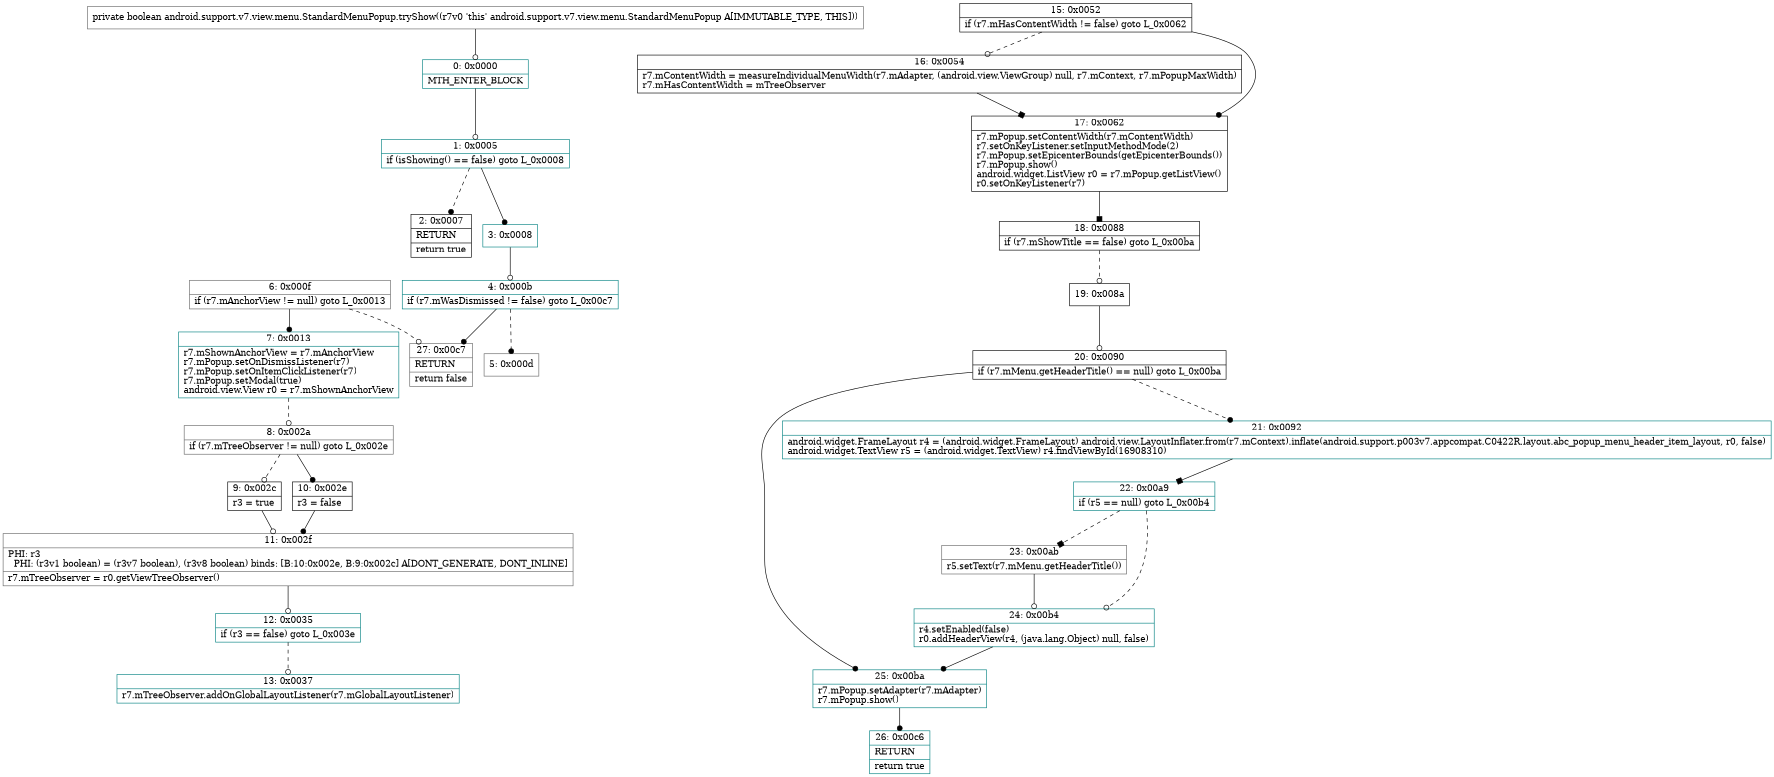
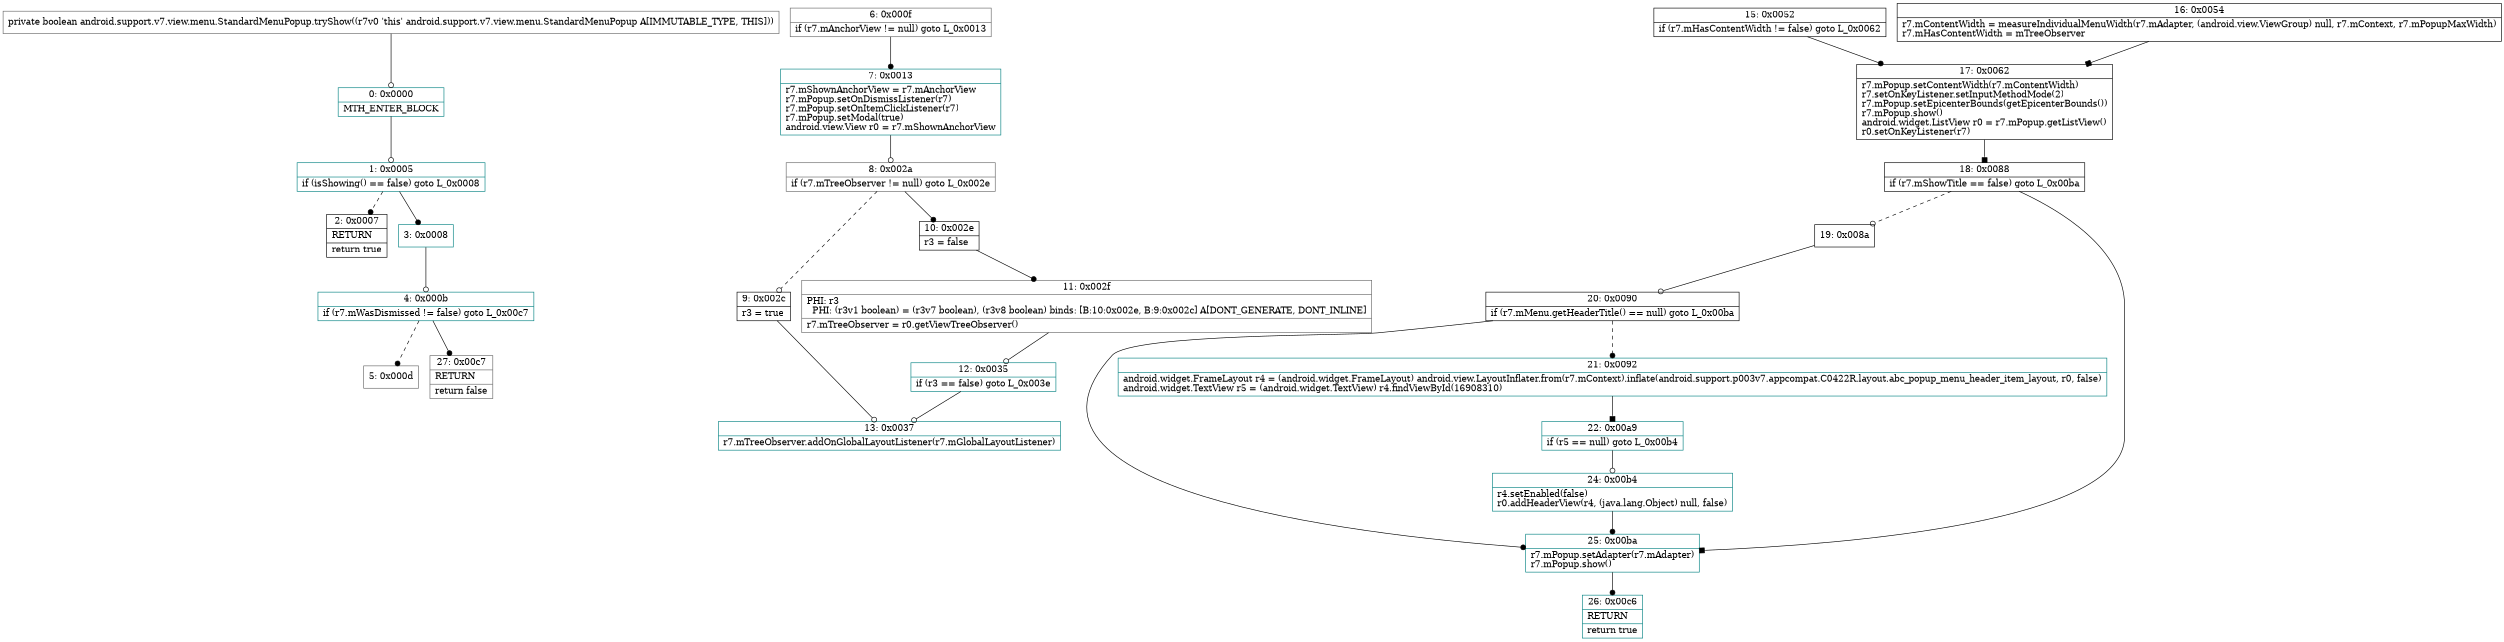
edge "15: 0x0052" -> "16: 0x0054": removed
edge "6: 0x000f" -> "27: 0x00c7": removed
edge "7: 0x0013" -> "8: 0x002a": style dashed -> solid
edge "18: 0x0088" -> "25: 0x00ba": added
edge "9: 0x002c" -> "11: 0x002f": now "9: 0x002c" -> "13: 0x0037"
node "23: 0x00ab": removed
edge "22: 0x00a9" -> "24: 0x00b4": style dashed -> solid
edge "12: 0x0035" -> "13: 0x0037": style dashed -> solid
